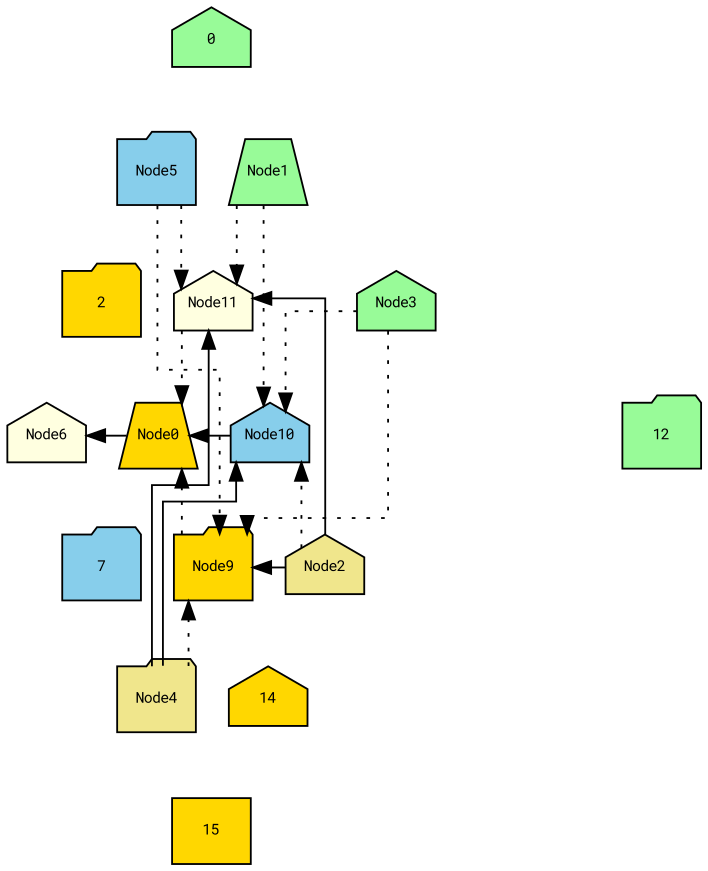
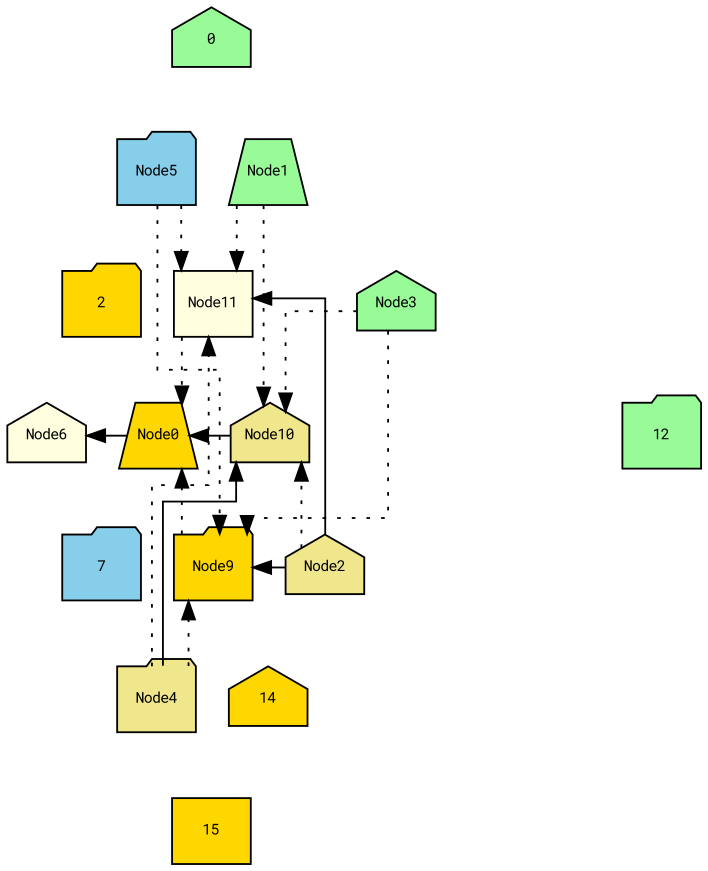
node "Node11": shape house -> box
node "Node10": fillcolor skyblue -> khaki
edge "Node4" -> "Node11": style solid -> dotted
